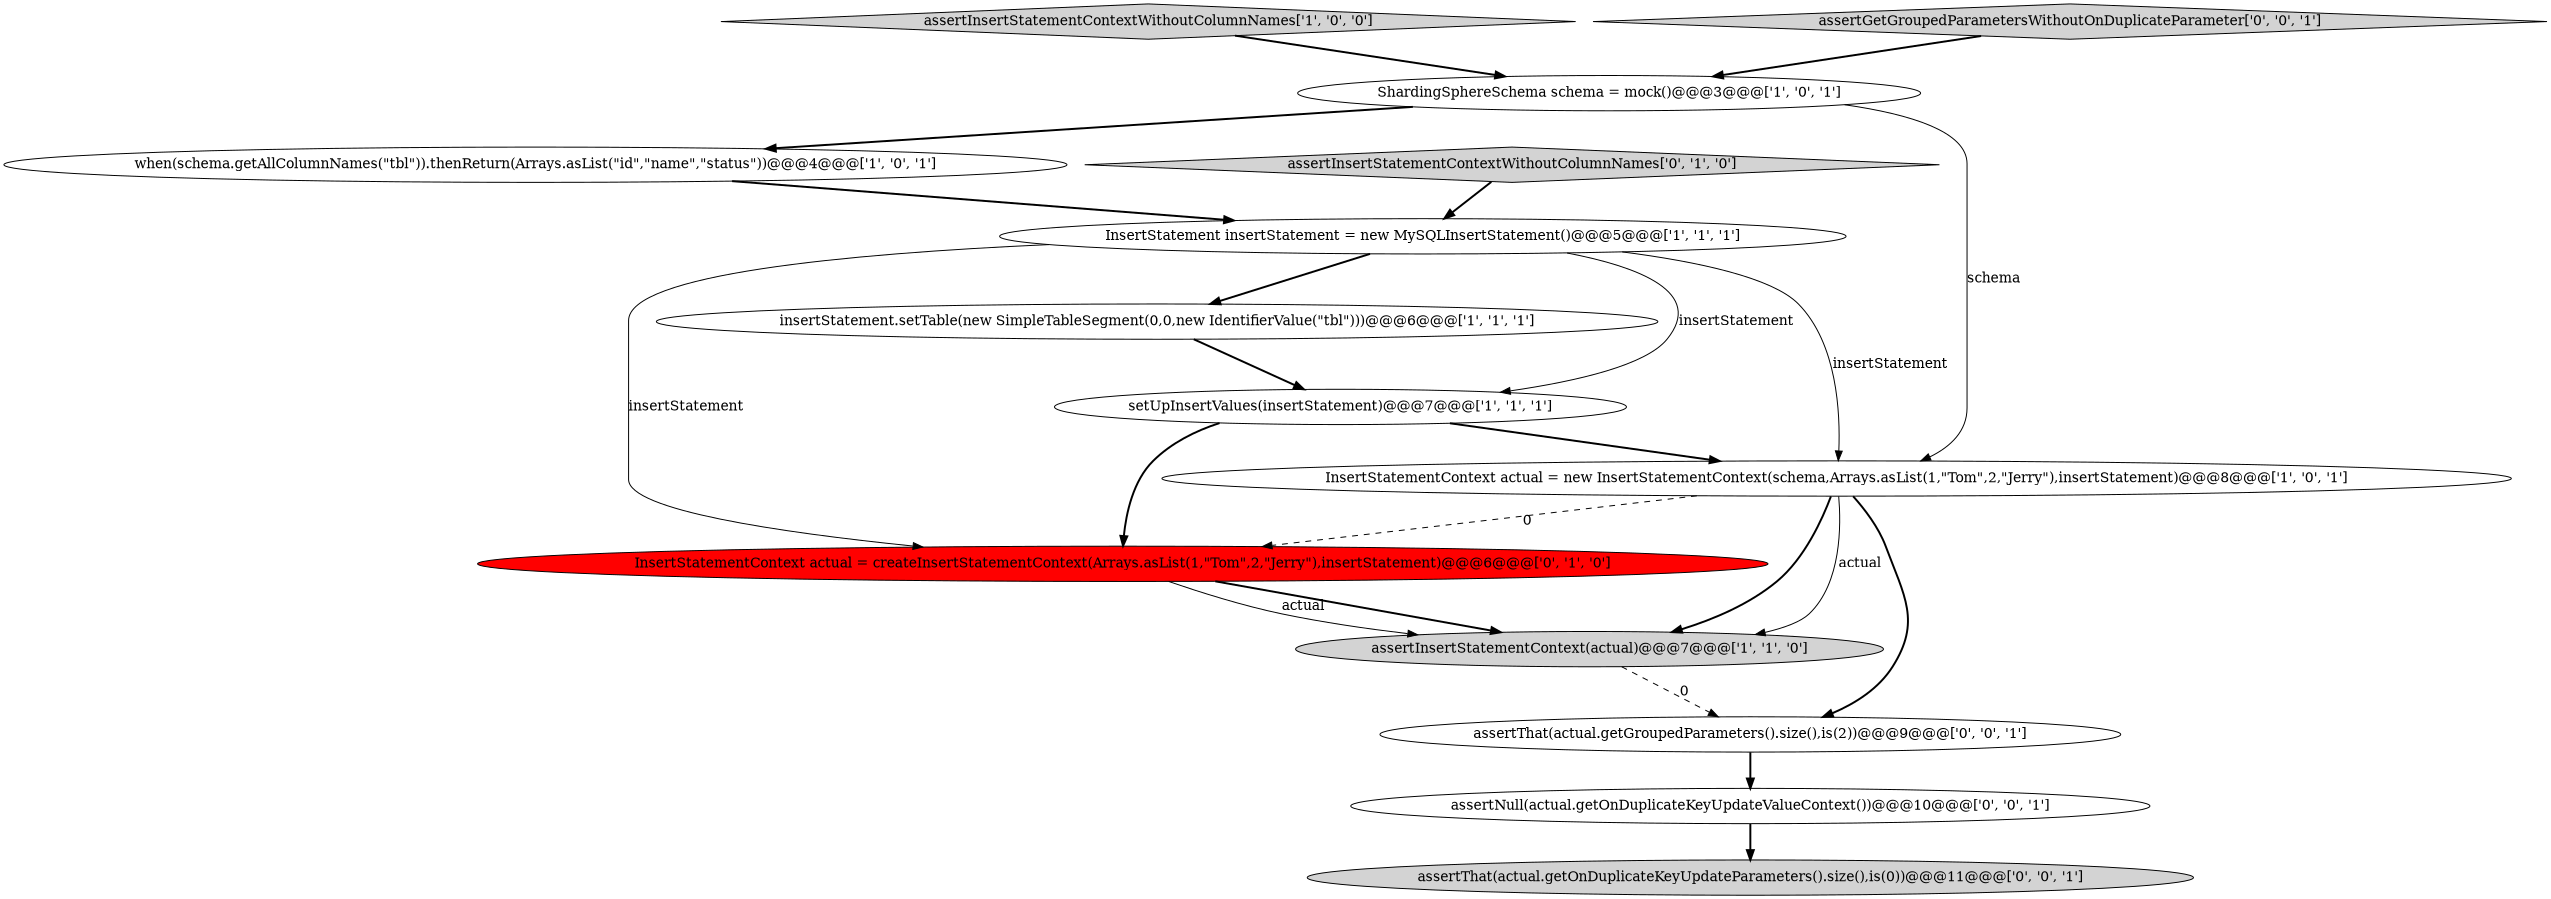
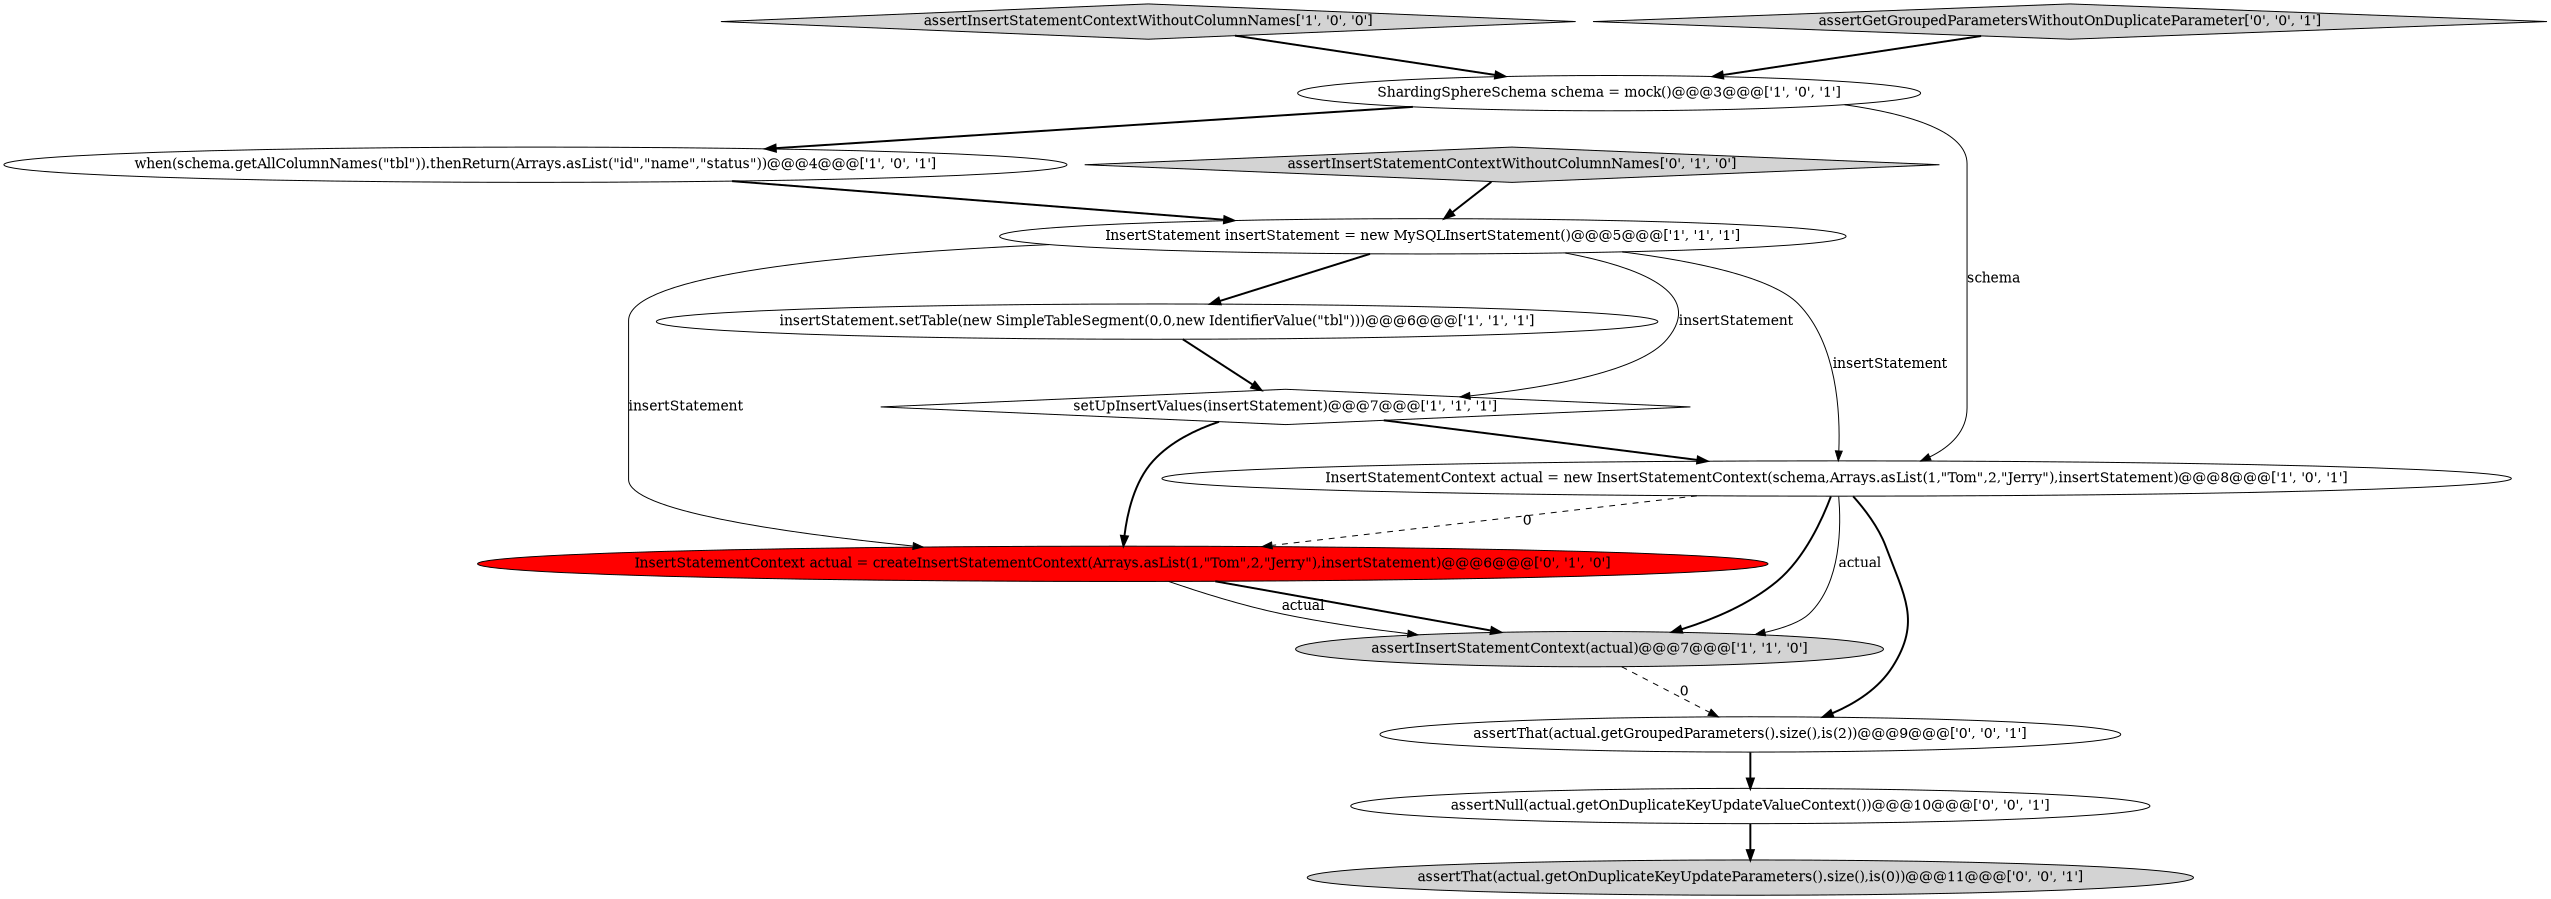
node "setUpInsertValues(insertStatement)@@@7@@@['1', '1', '1']": shape ellipse -> diamond
